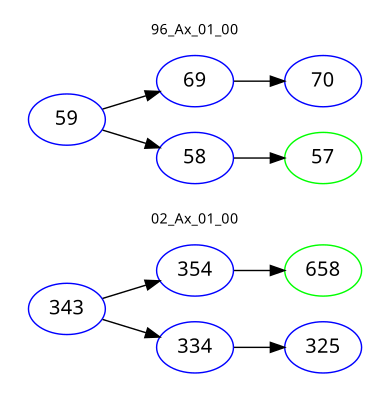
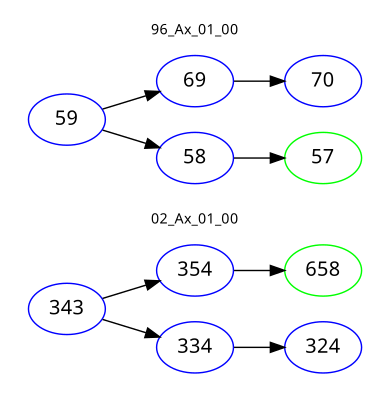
node "325": label "325" -> "324"
